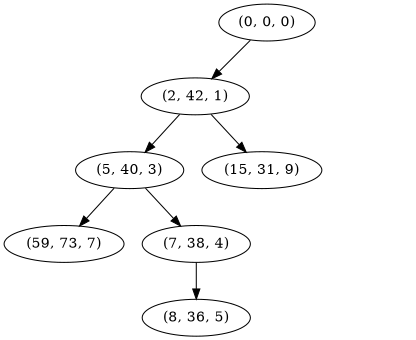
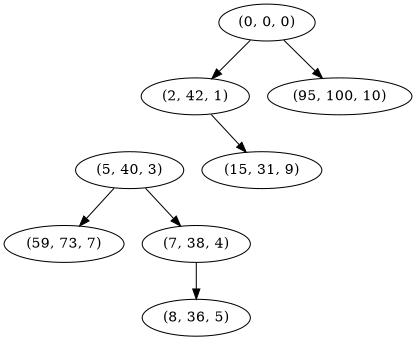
node "(95, 100, 10)": added
edge "(2, 42, 1)" -> "(5, 40, 3)": removed
